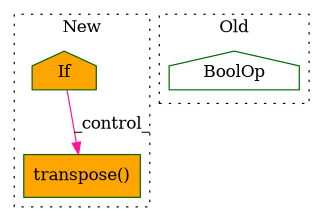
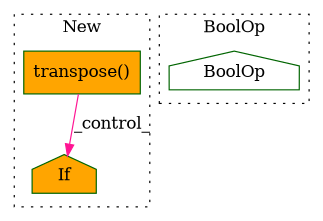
cluster "Old": label "Old" -> "BoolOp"
edge "If" -> "transpose()": reversed
